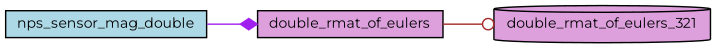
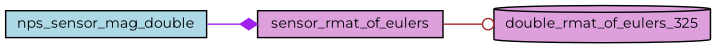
node "double_rmat_of_eulers": label "double_rmat_of_eulers" -> "sensor_rmat_of_eulers"
node "double_rmat_of_eulers_321": label "double_rmat_of_eulers_321" -> "double_rmat_of_eulers_325"
